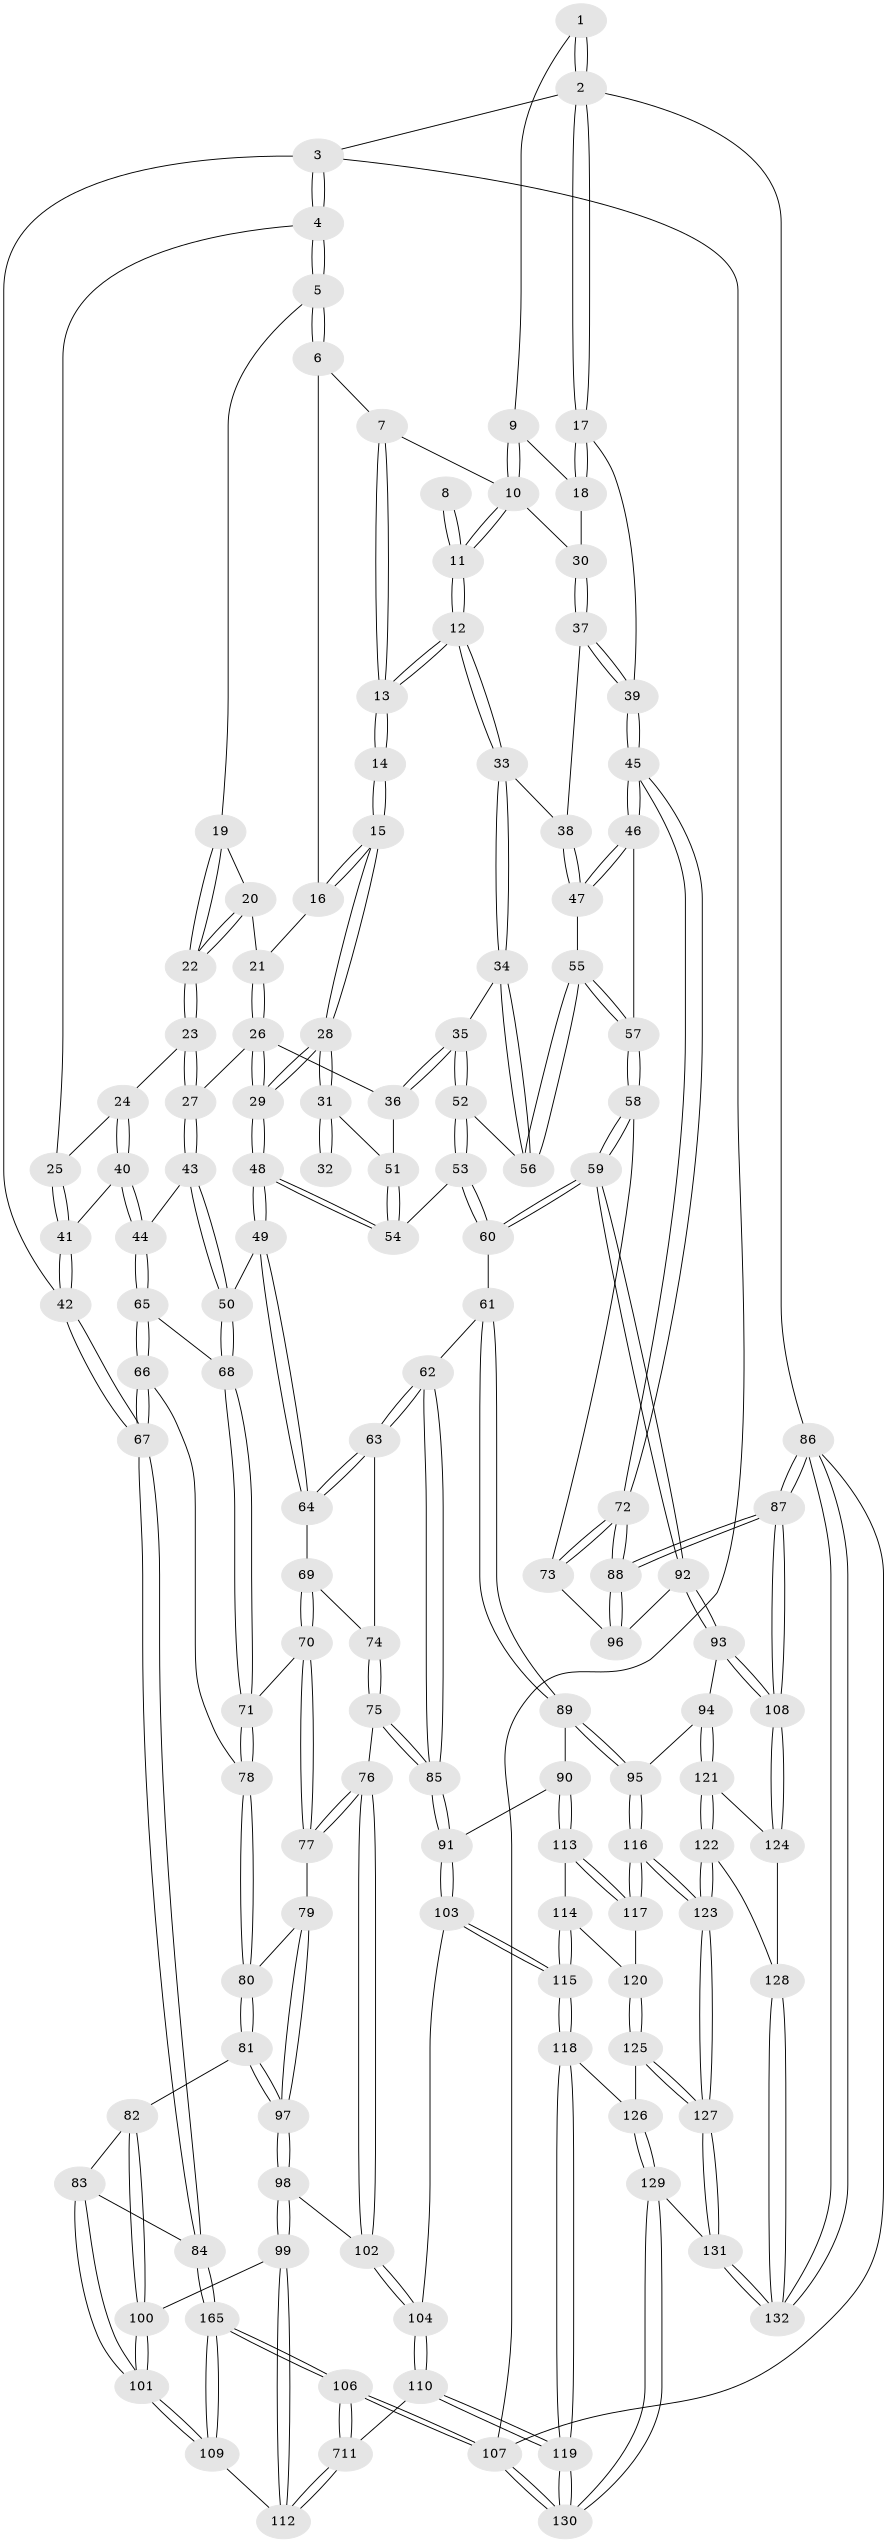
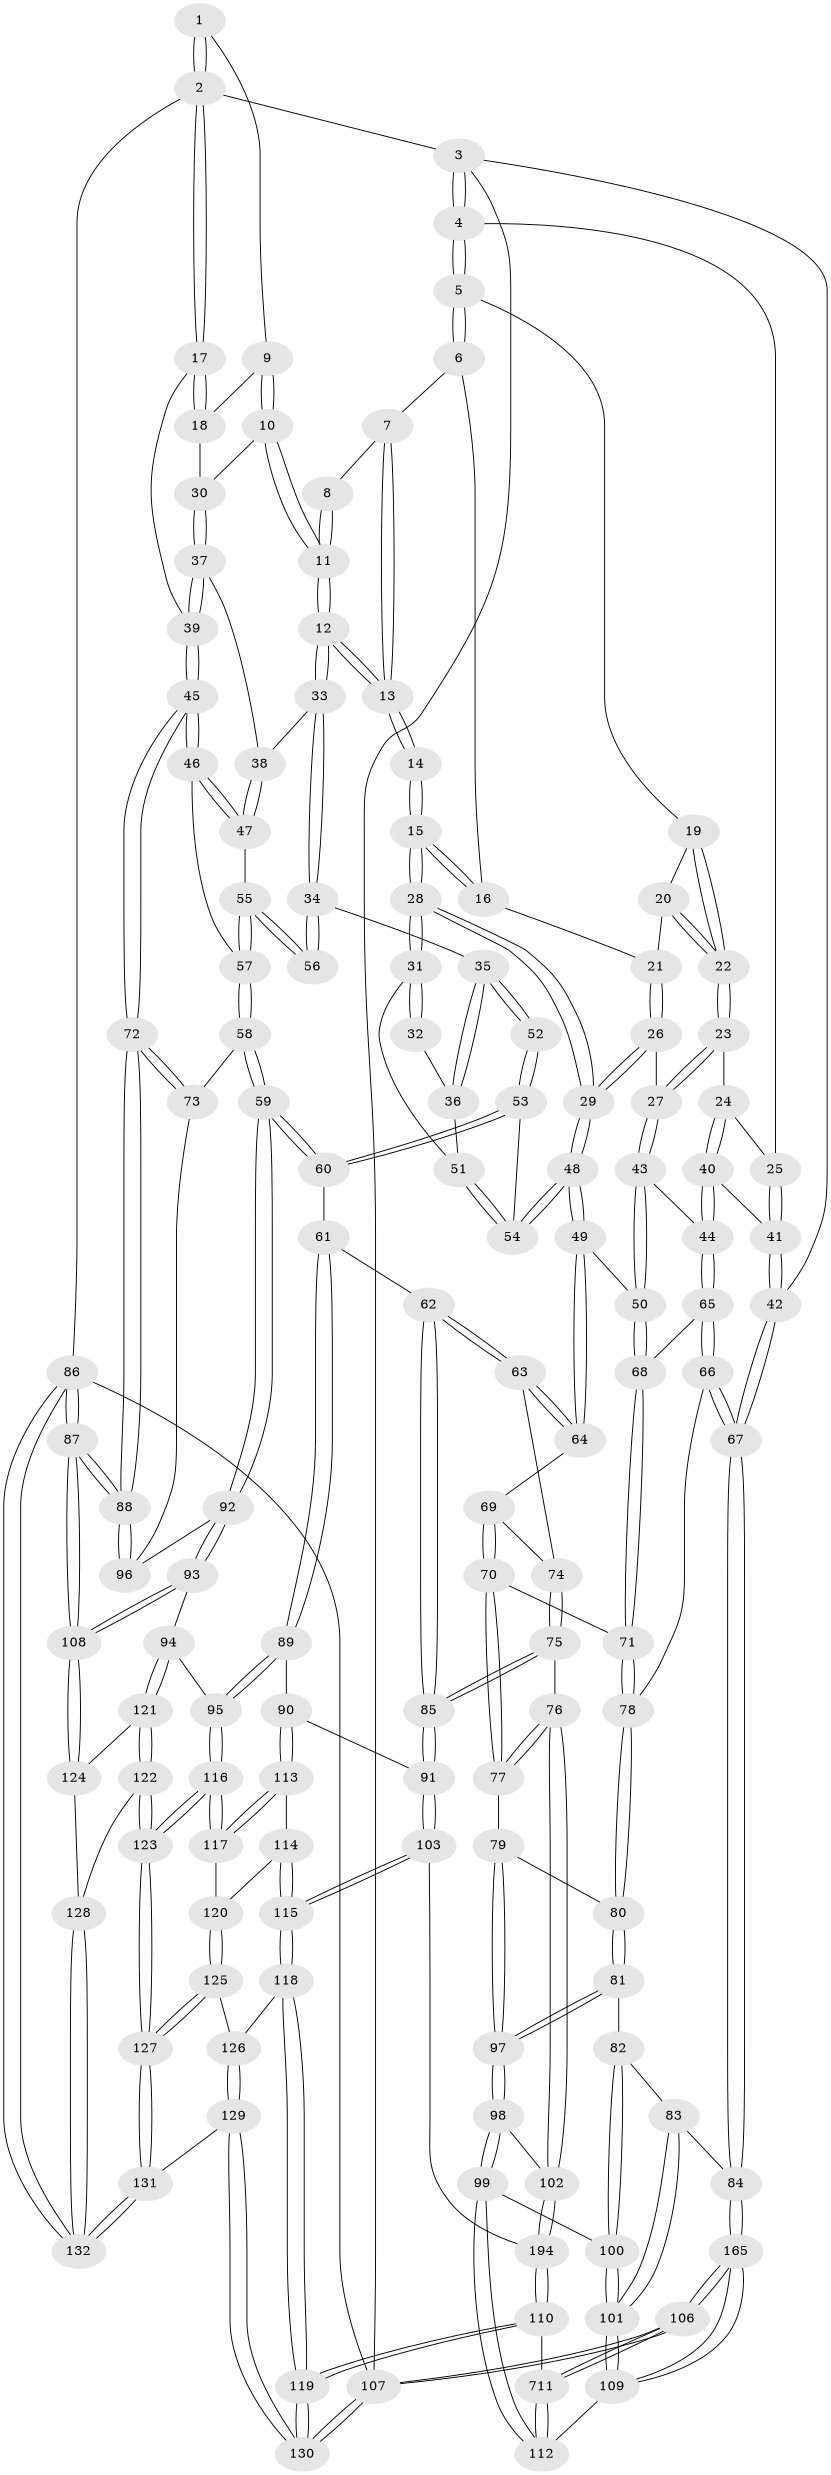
edge "7" -- "10": now "7" -- "8"
edge "26" -- "36": now "32" -- "36"
edge "52" -- "56": removed
node "104": label "104" -> "194"
